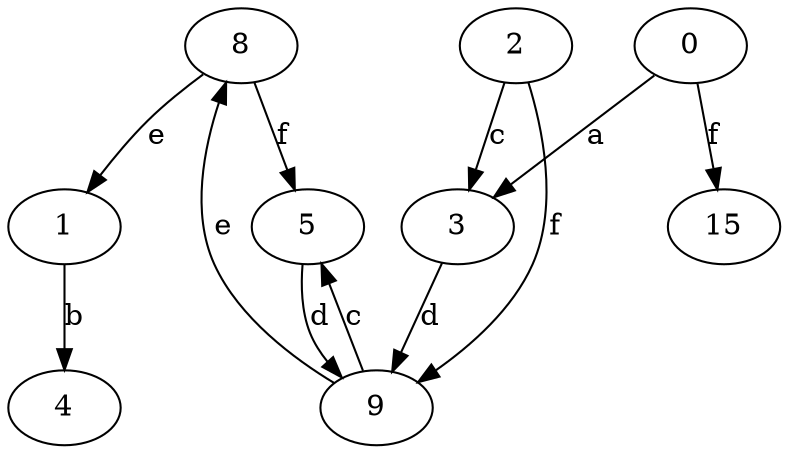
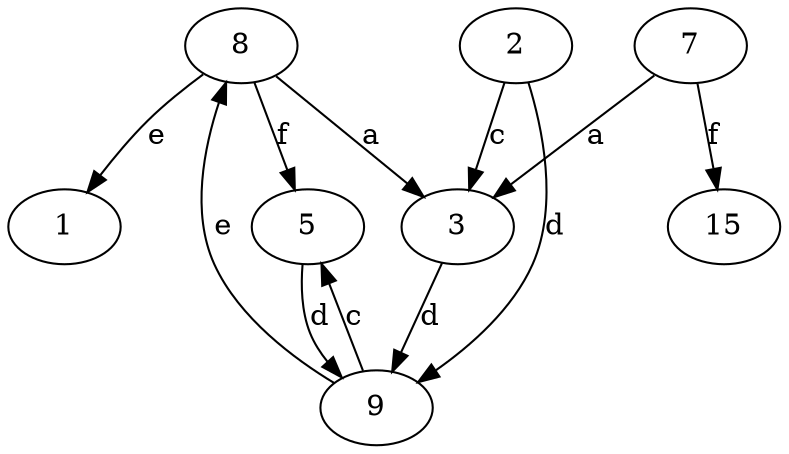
node "0": label "0" -> "7"
edge "8" -> "3": added, label "a"
edge "2" -> "9": label "f" -> "d"
node "4": removed
